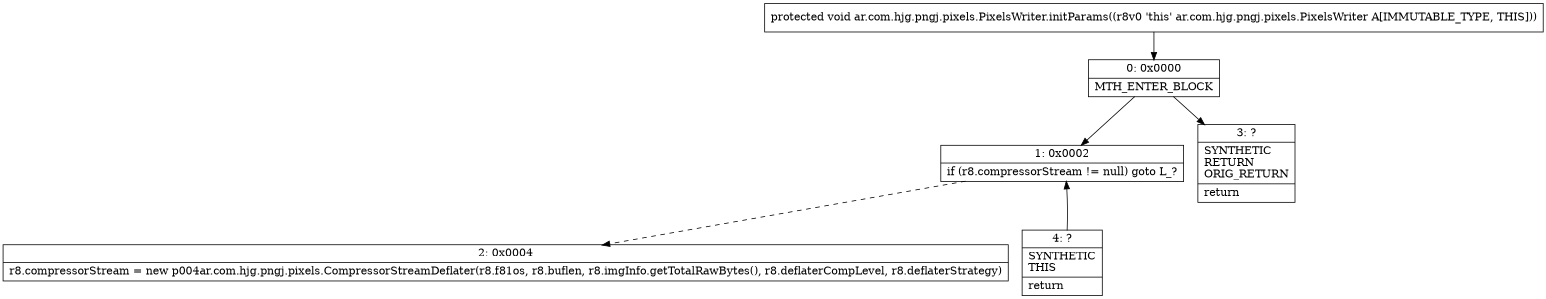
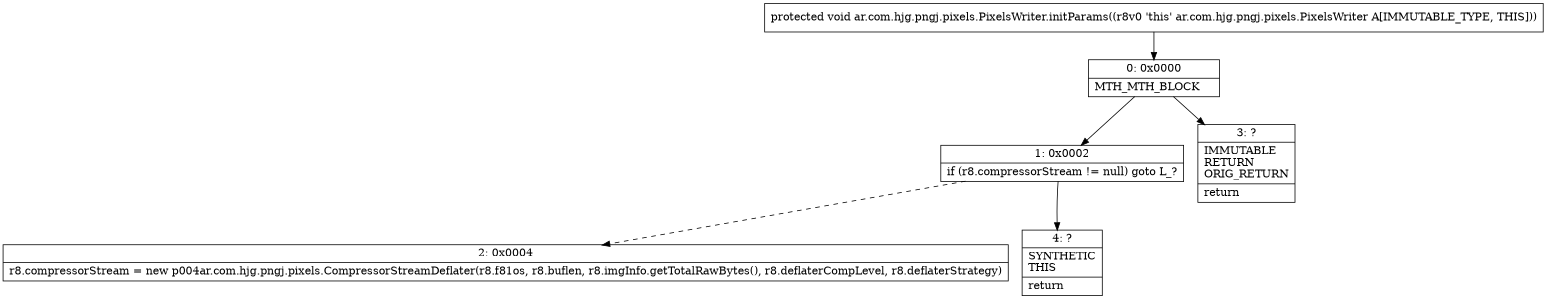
node "0: 0x0000": text "MTH_ENTER_BLOCK" -> "MTH_MTH_BLOCK"
node "3: ?": text "SYNTHETIC" -> "IMMUTABLE"
edge "4: ?" -> "1: 0x0002": reversed
